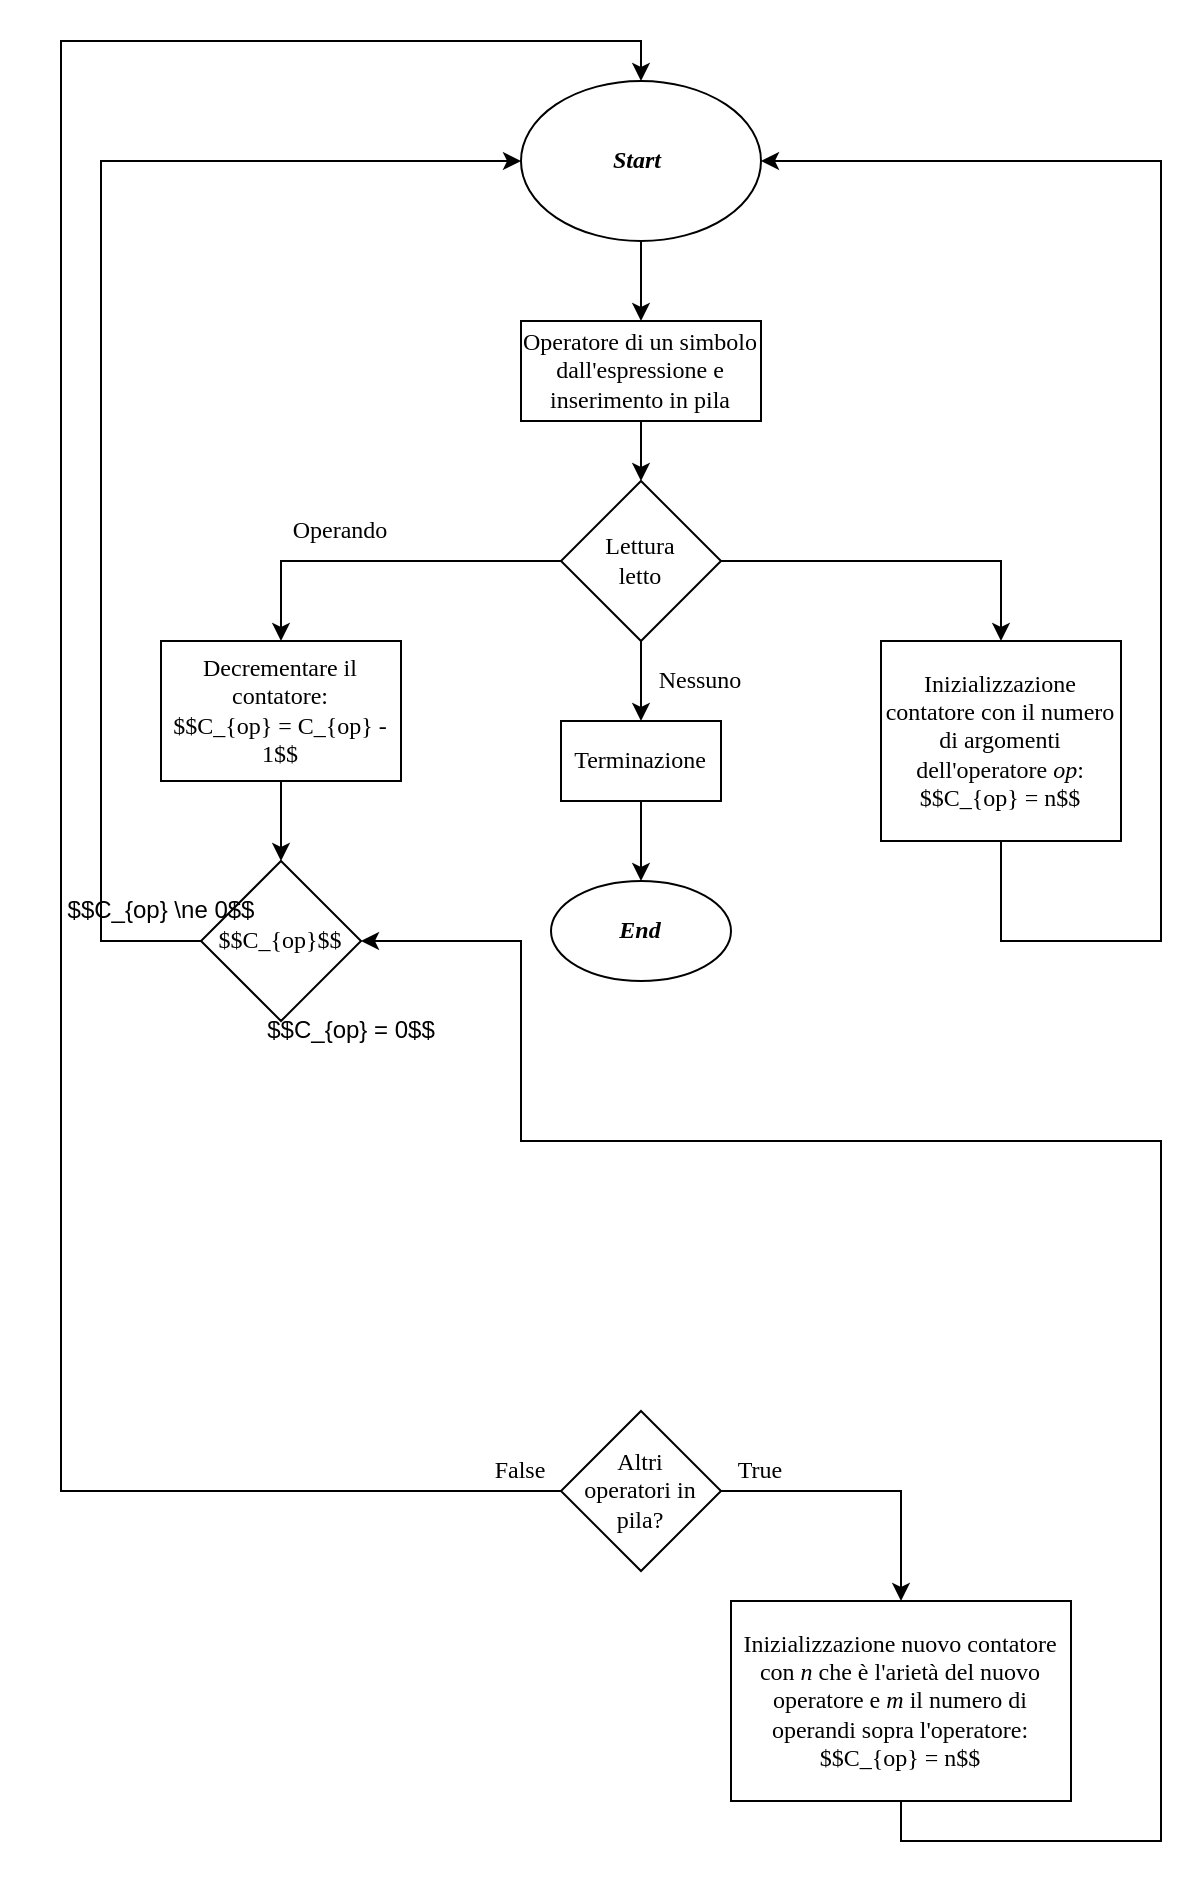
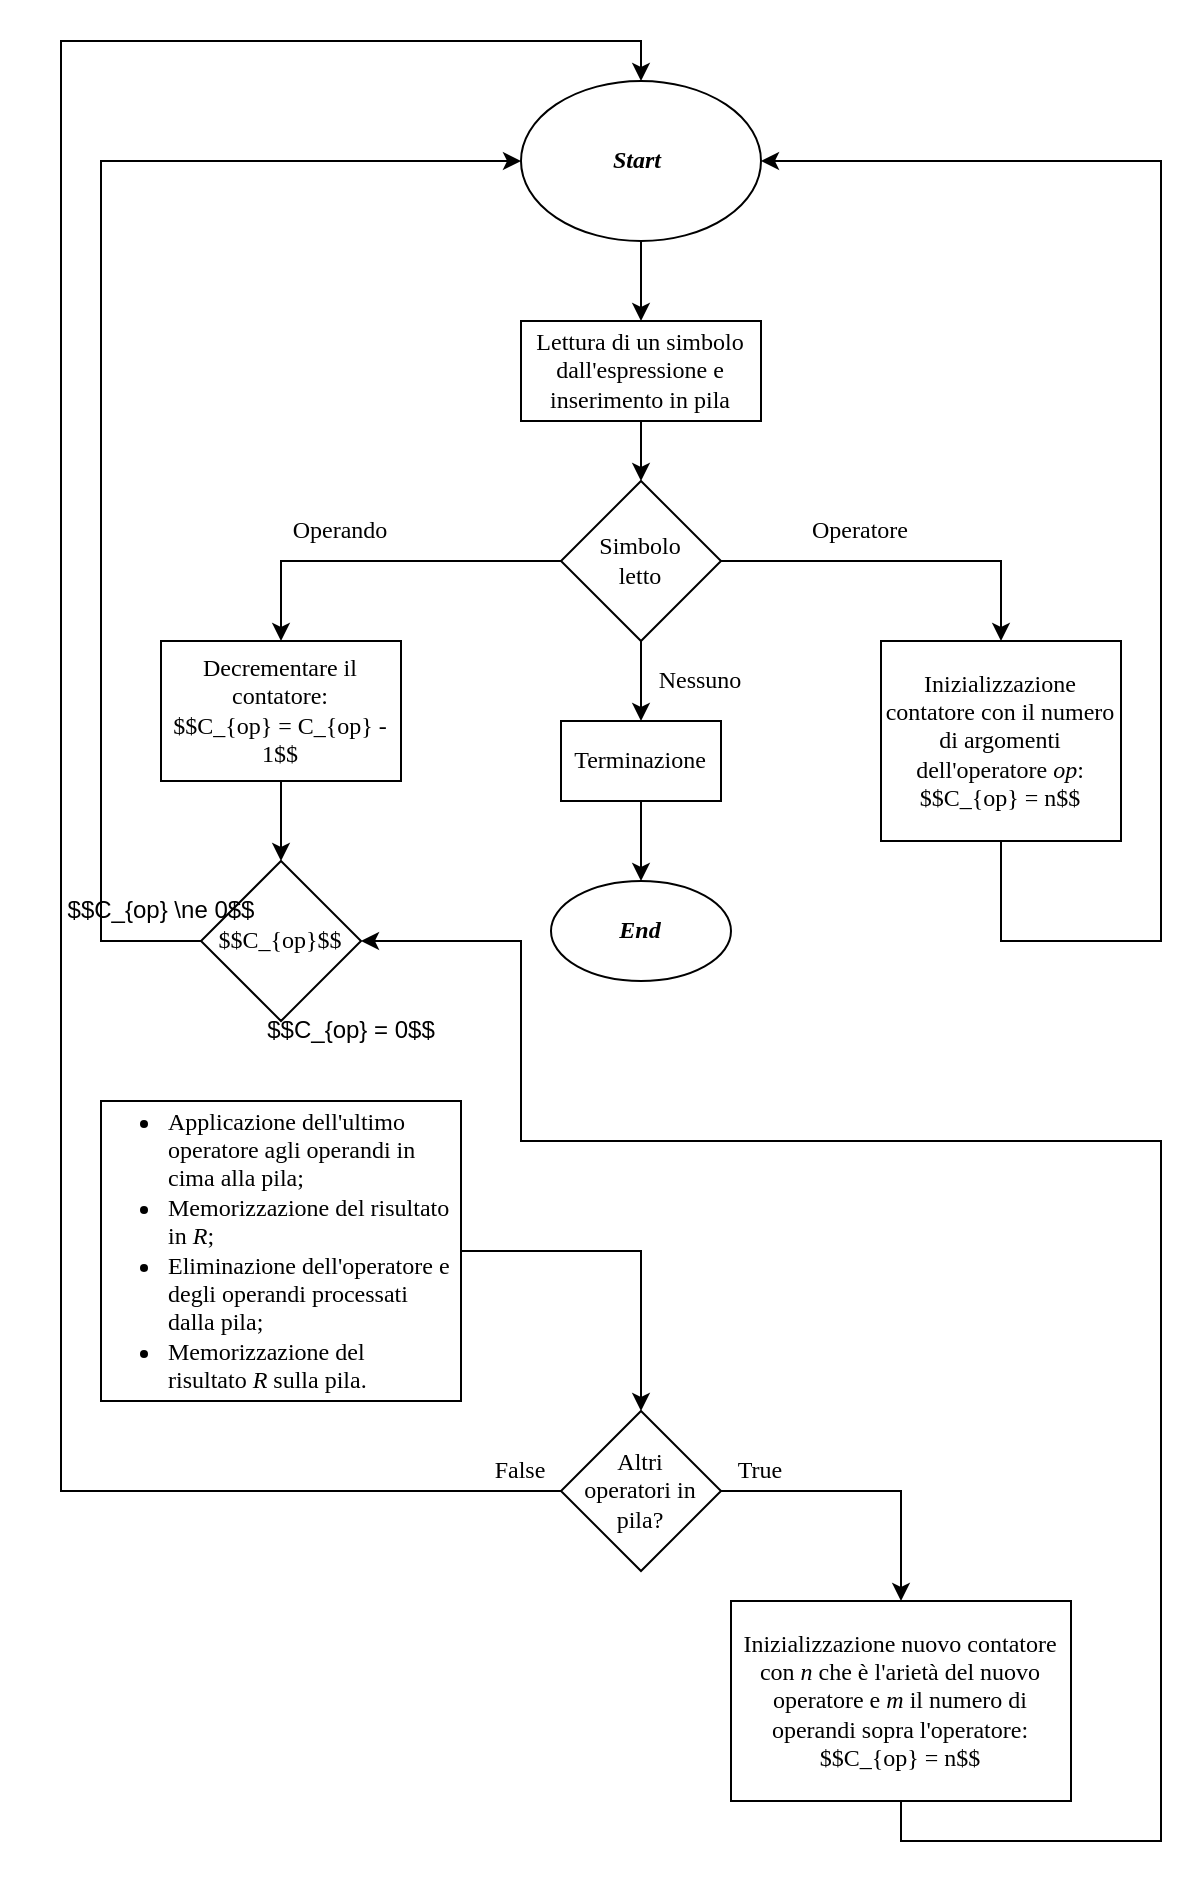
node "Operatore di un simbolo dall'espressione e inserimento in pila": label "Operatore di un simbolo dall'espressione e inserimento in pila" -> "Lettura di un simbolo dall'espressione e inserimento in pila"
node "Operatore": added
node "Lettura letto": label "Lettura letto" -> "Simbolo letto"
node "Applicazione dell'ultimo operatore agli operandi in cima alla pila; Memorizzazione del risultato in R; Eliminazione dell'operatore e degli operandi processati dalla pila; Memorizzazione del risultato R sulla pila.": added
edge "Applicazione dell'ultimo operatore agli operandi in cima alla pila; Memorizzazione del risultato in R; Eliminazione dell'operatore e degli operandi processati dalla pila; Memorizzazione del risultato R sulla pila." -> "Altri operatori in pila?": added
